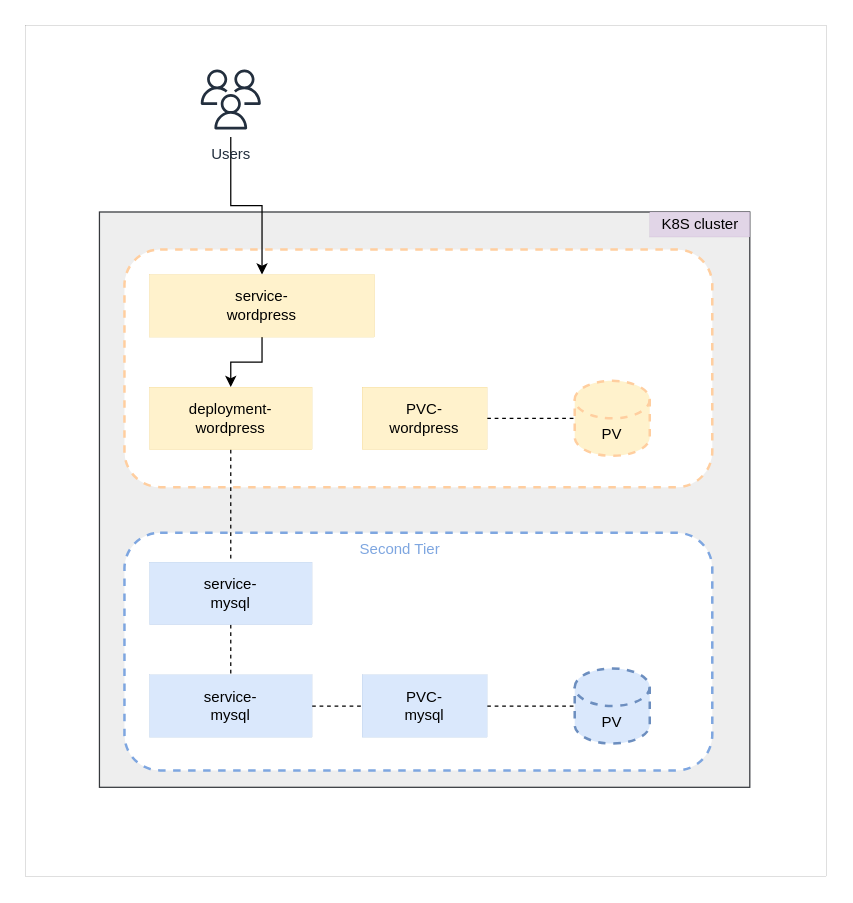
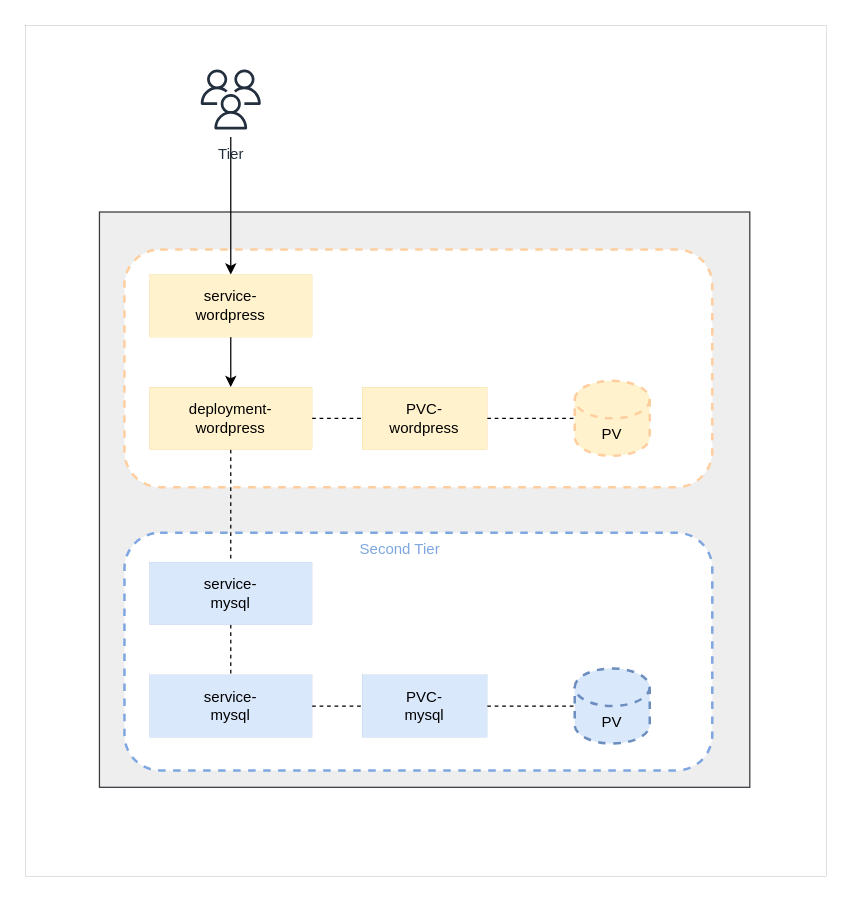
node "Users": label "Users" -> "Tier"
node "K8S cluster": removed
node "service- wordpress": size 225x63 -> 163x63
edge "deployment- wordpress" -- "PVC- wordpress": added
